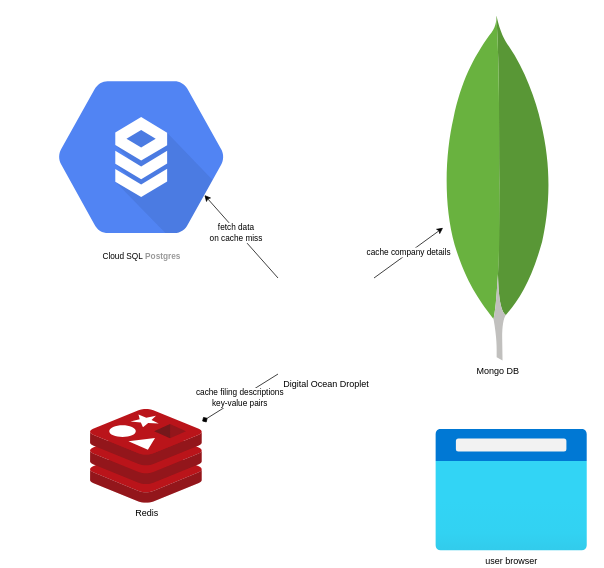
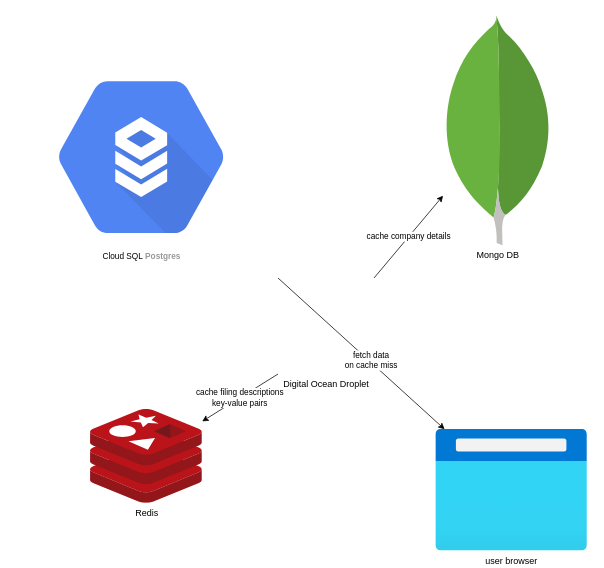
node "Mongo DB": size 110x345 -> 110x230
edge "Digital Ocean Droplet" -> "Cloud SQL Postgres": now "Digital Ocean Droplet" -> "user browser"
edge "Digital Ocean Droplet" -> "Redis": arrowhead diamond -> classic
